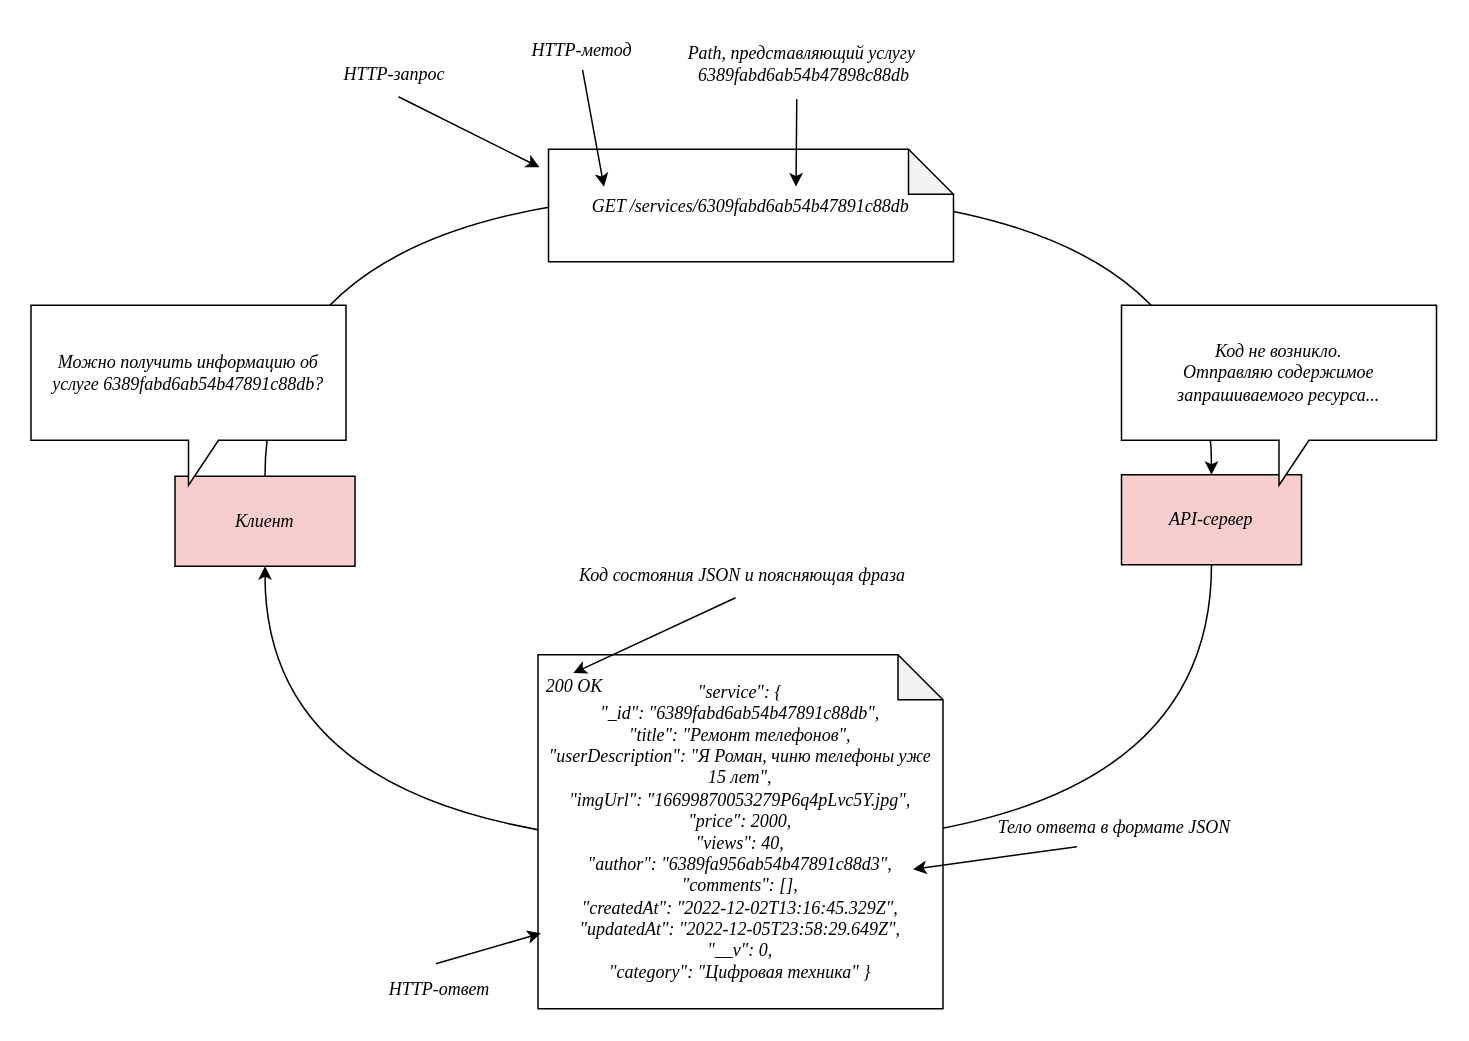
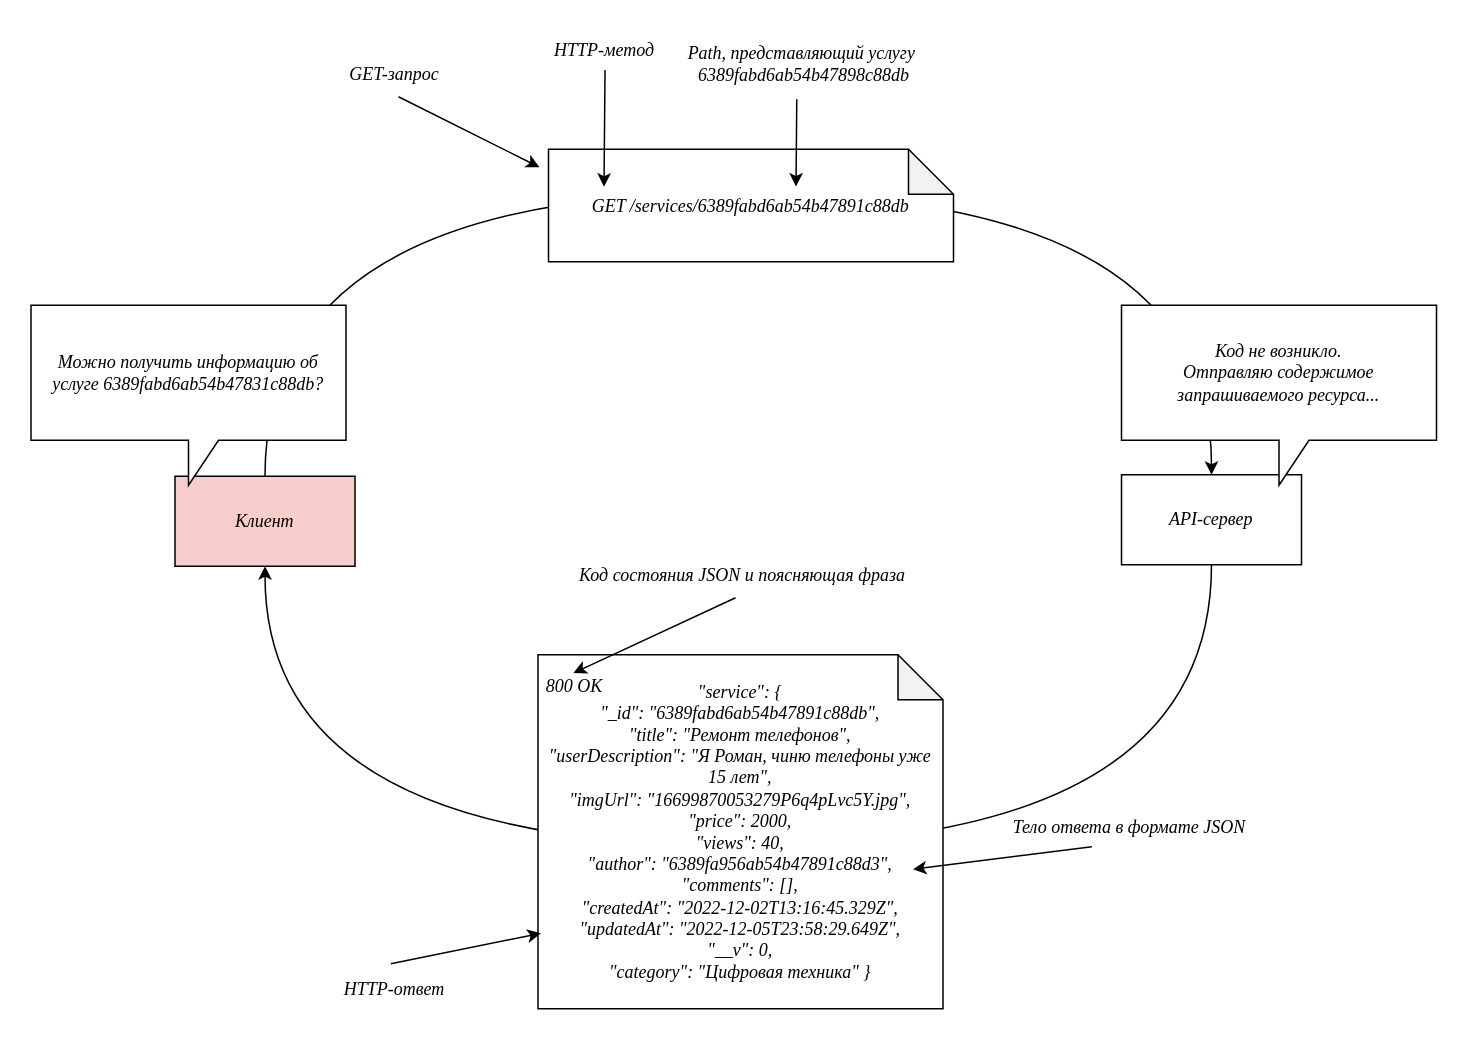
node "HTTP-метод": moved (581, 50) -> (603, 50)
node "HTTP-запрос": label "HTTP-запрос" -> "GET-запрос"
node "GET /services/6309fabd6ab54b47891c88db": label "GET /services/6309fabd6ab54b47891c88db" -> "GET /services/6389fabd6ab54b47891c88db"
node "Можно получить информацию об услуге 6389fabd6ab54b47891c88db?": label "Можно получить информацию об услуге 6389fabd6ab54b47891c88db?" -> "Можно получить информацию об услуге 6389fabd6ab54b47831c88db?"
node "API-сервер": fillcolor #f8cecc -> #ffffff
node "200 OK": label "200 OK" -> "800 OK"
node "Тело ответа в формате JSON": moved (1113, 827) -> (1128, 827)
node "HTTP-ответ": moved (438, 989) -> (393, 989)
